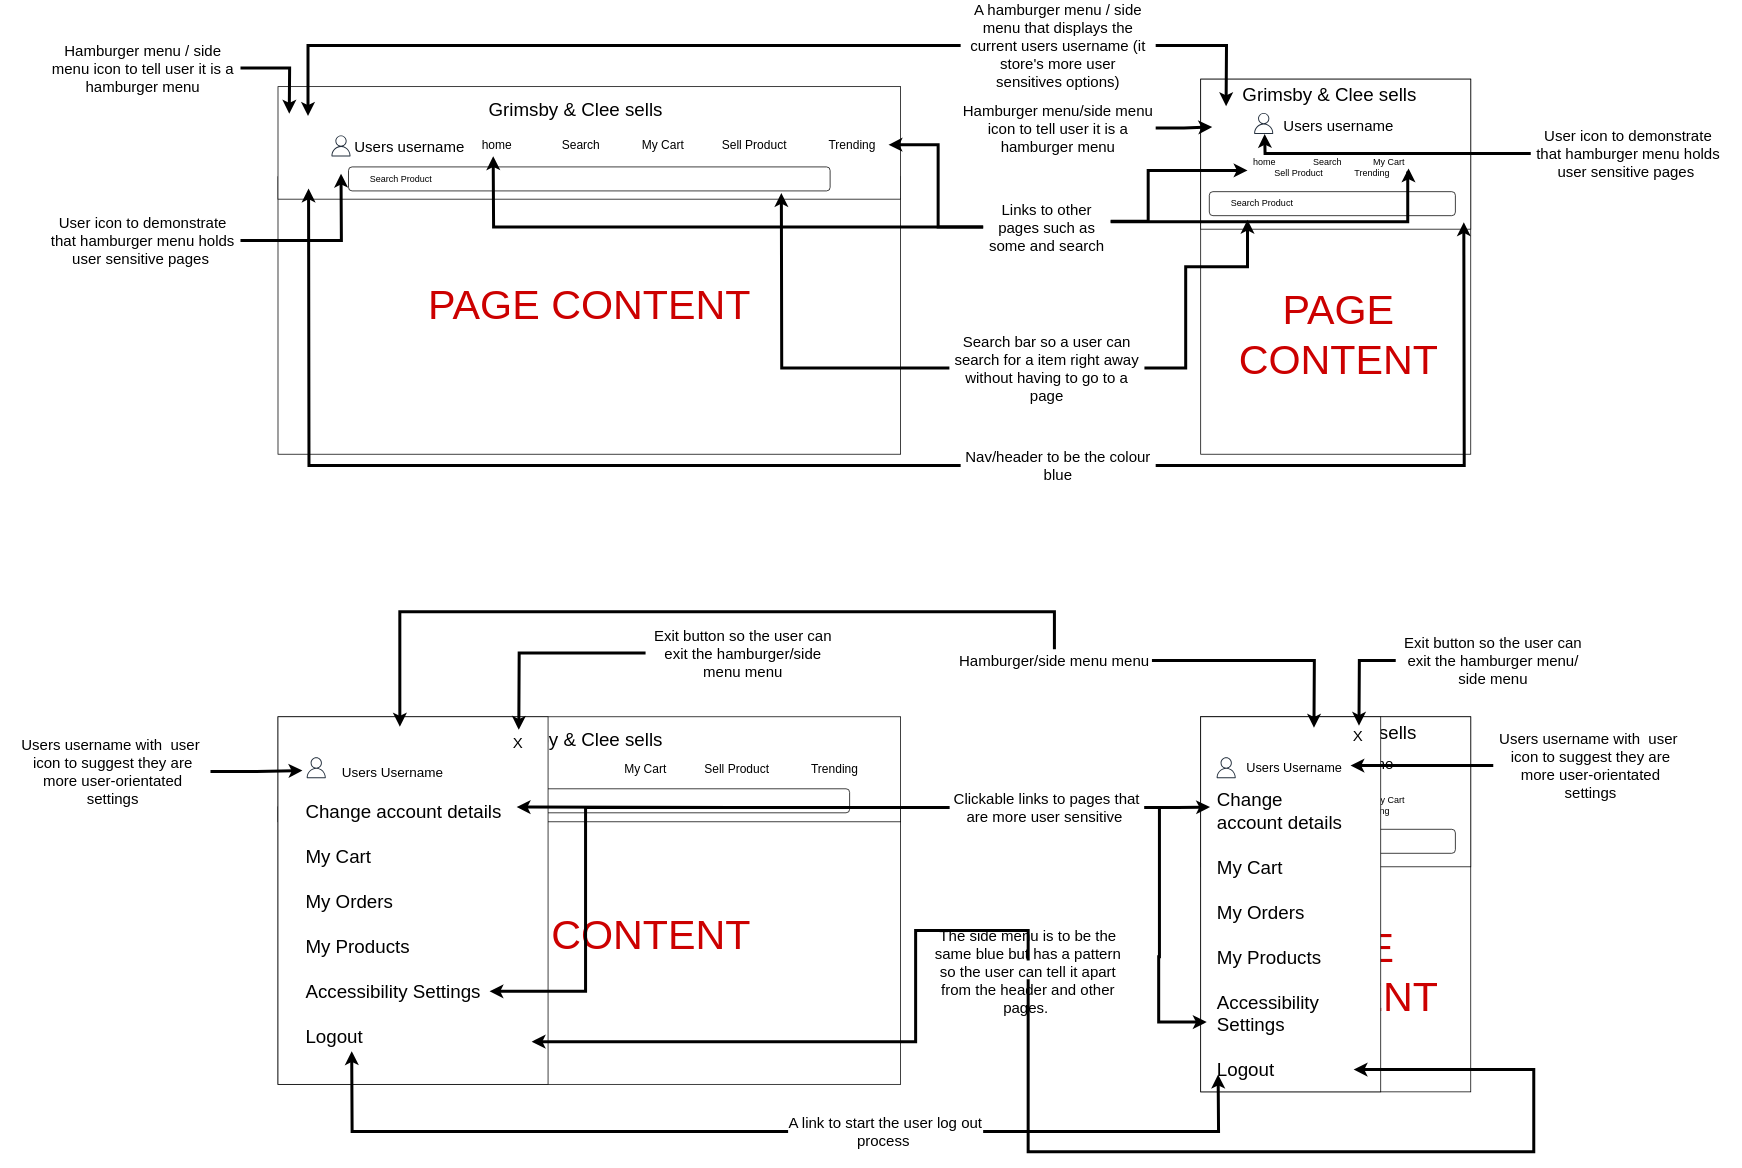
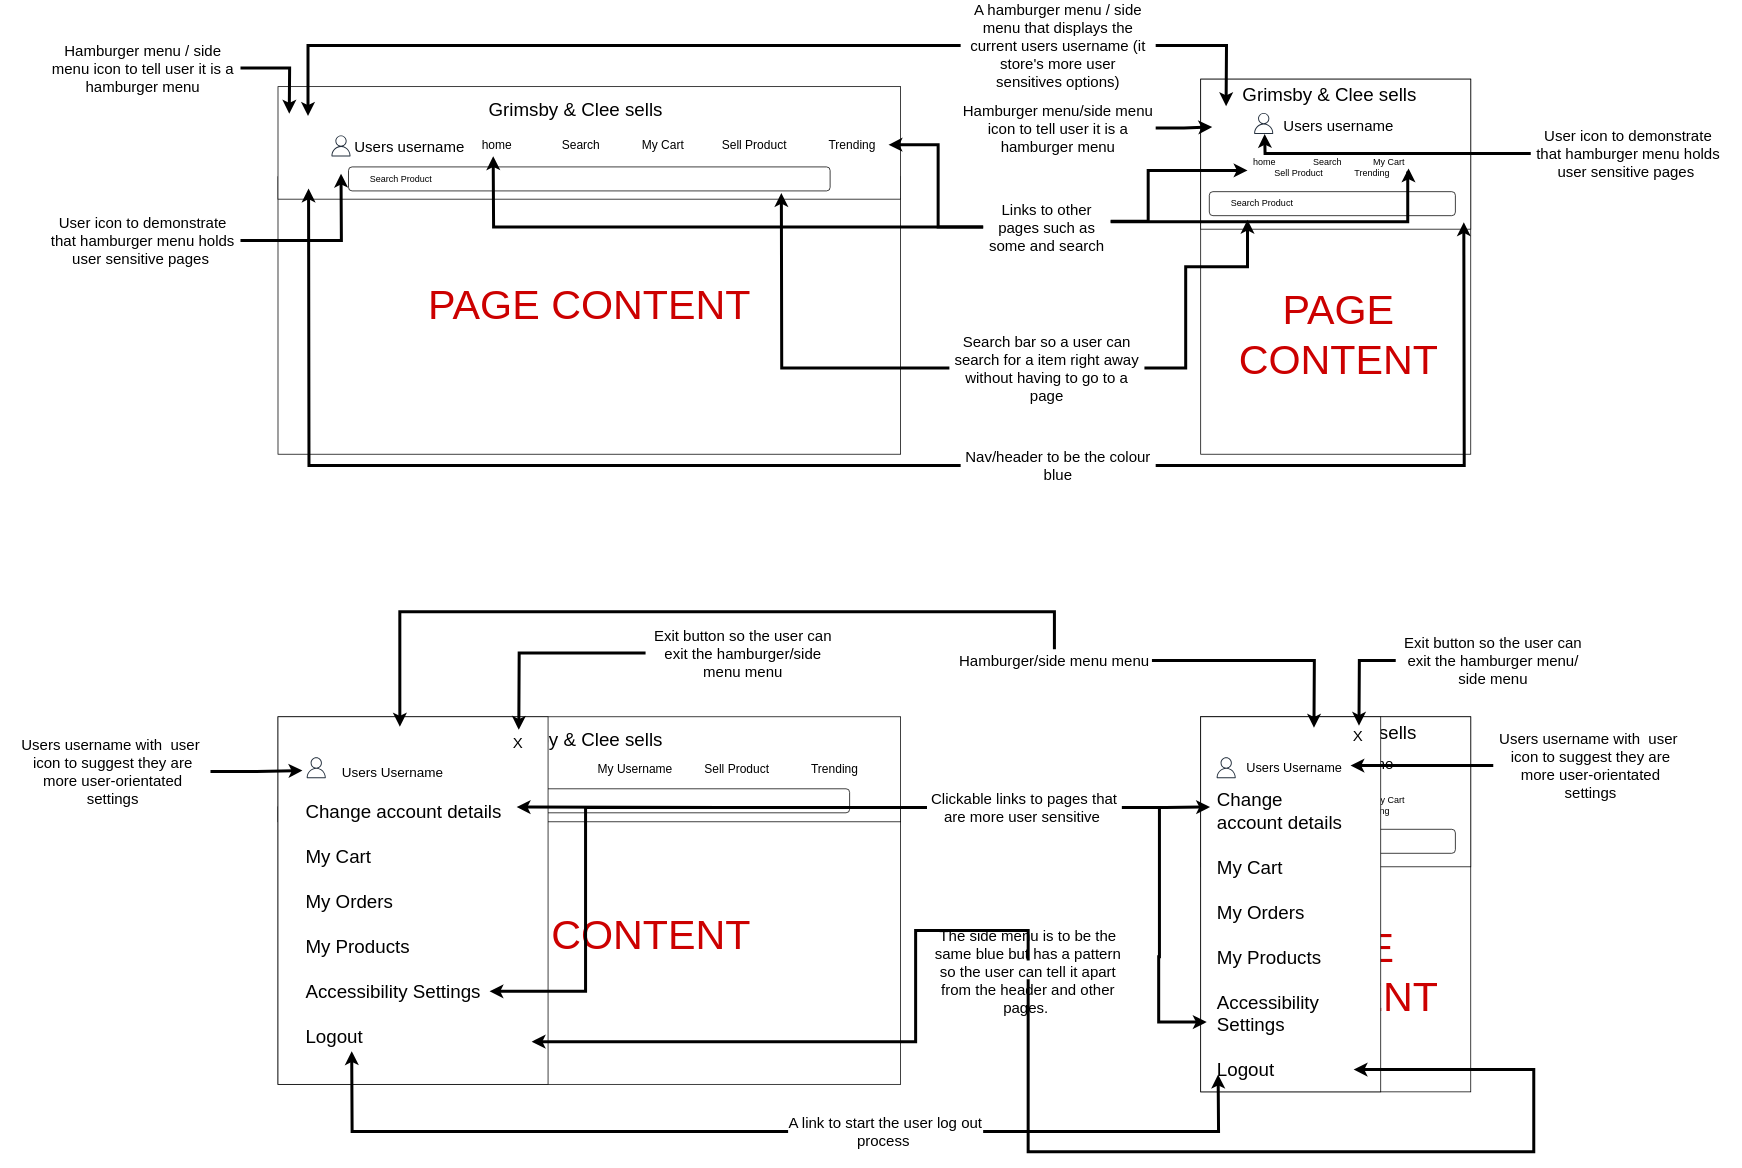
node "My Cart Sell Product Trending": label "My Cart Sell Product Trending" -> "My Username Sell Product Trending"
node "Clickable links to pages that are more user sensitive": moved (1047, 807) -> (1024, 807)
